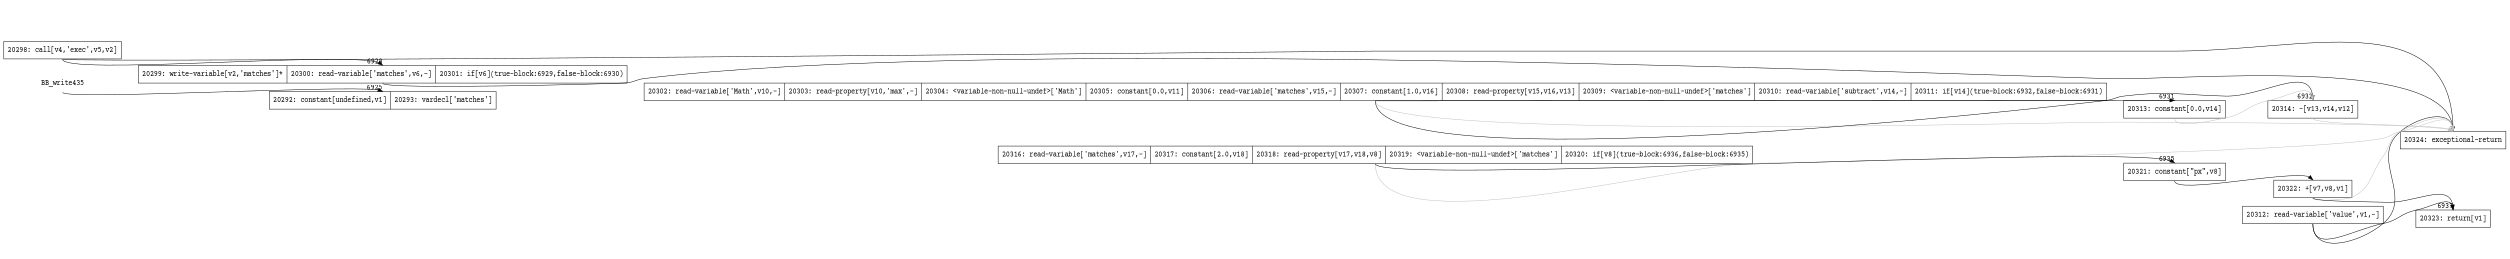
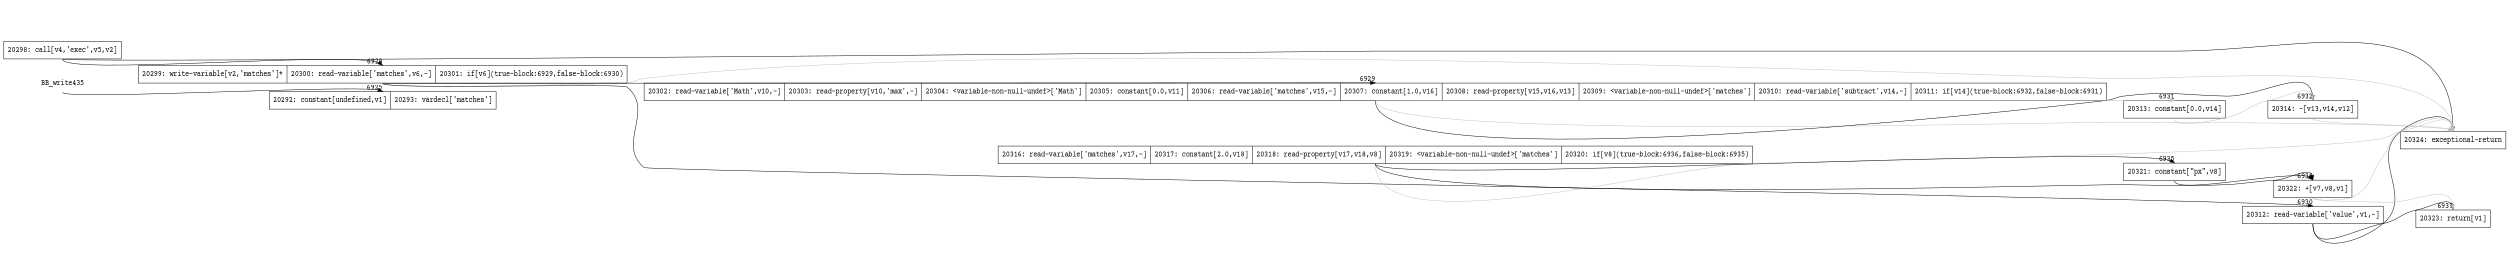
edge "20299: write-variable[v2,'matches']*" -> "20324: exceptional-return": color black -> gray
edge "20299: write-variable[v2,'matches']*" -> "20302: read-variable['Math',v10,-]": added
edge "20302: read-variable['Math',v10,-]" -> "20313: constant[0.0,v14]": color black -> gray
edge "20299: write-variable[v2,'matches']*" -> "20312: read-variable['value',v1,-]": added
edge "20316: read-variable['matches',v17,-]" -> "20322: +[v7,v8,v1]": added
edge "20322: +[v7,v8,v1]" -> "20323: return[v1]": color black -> gray
